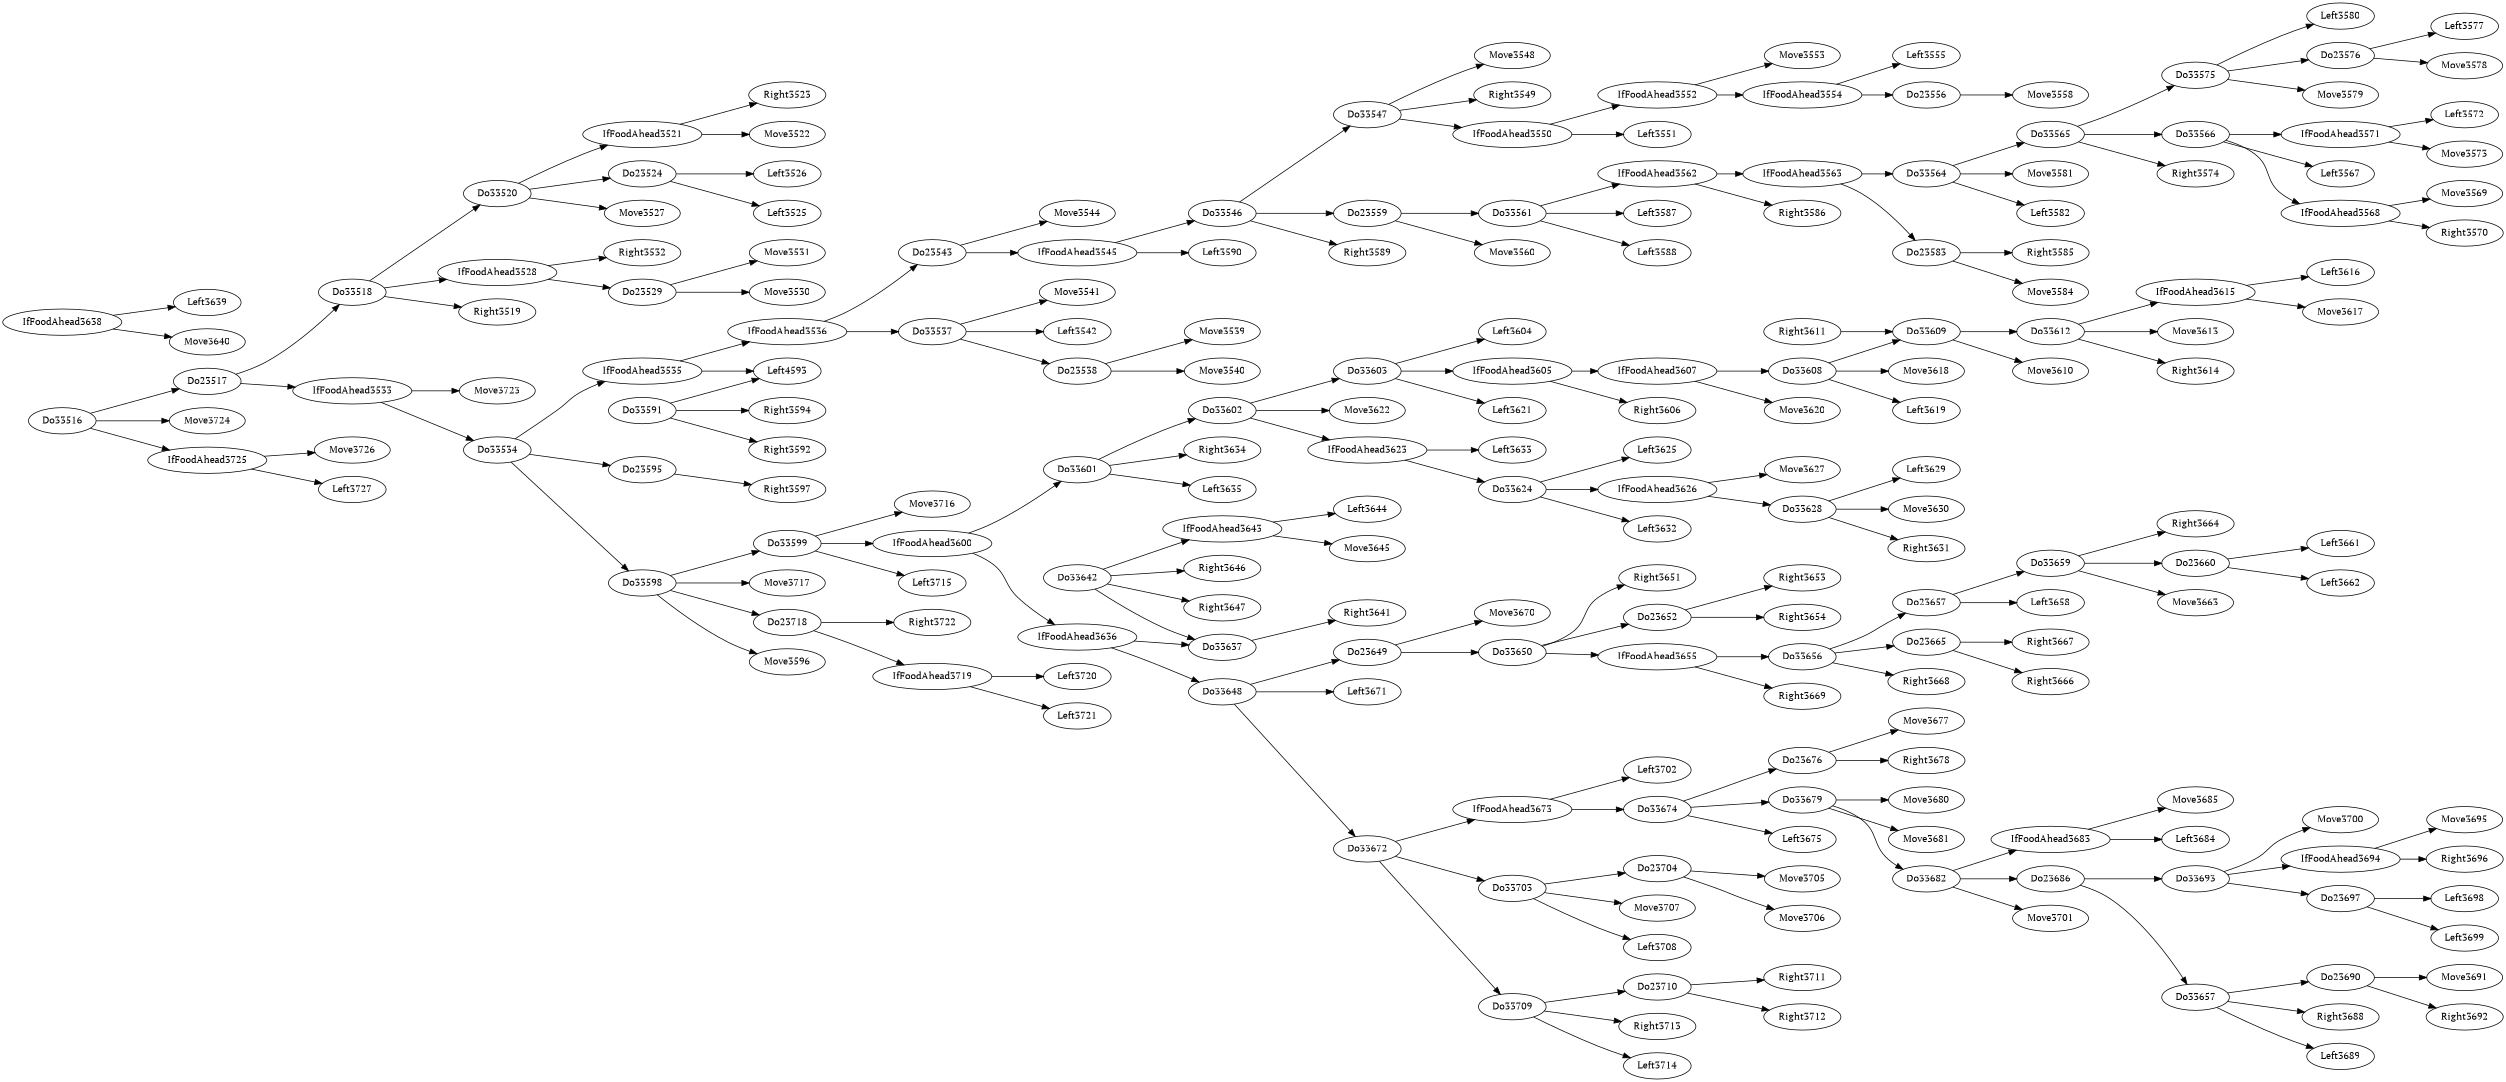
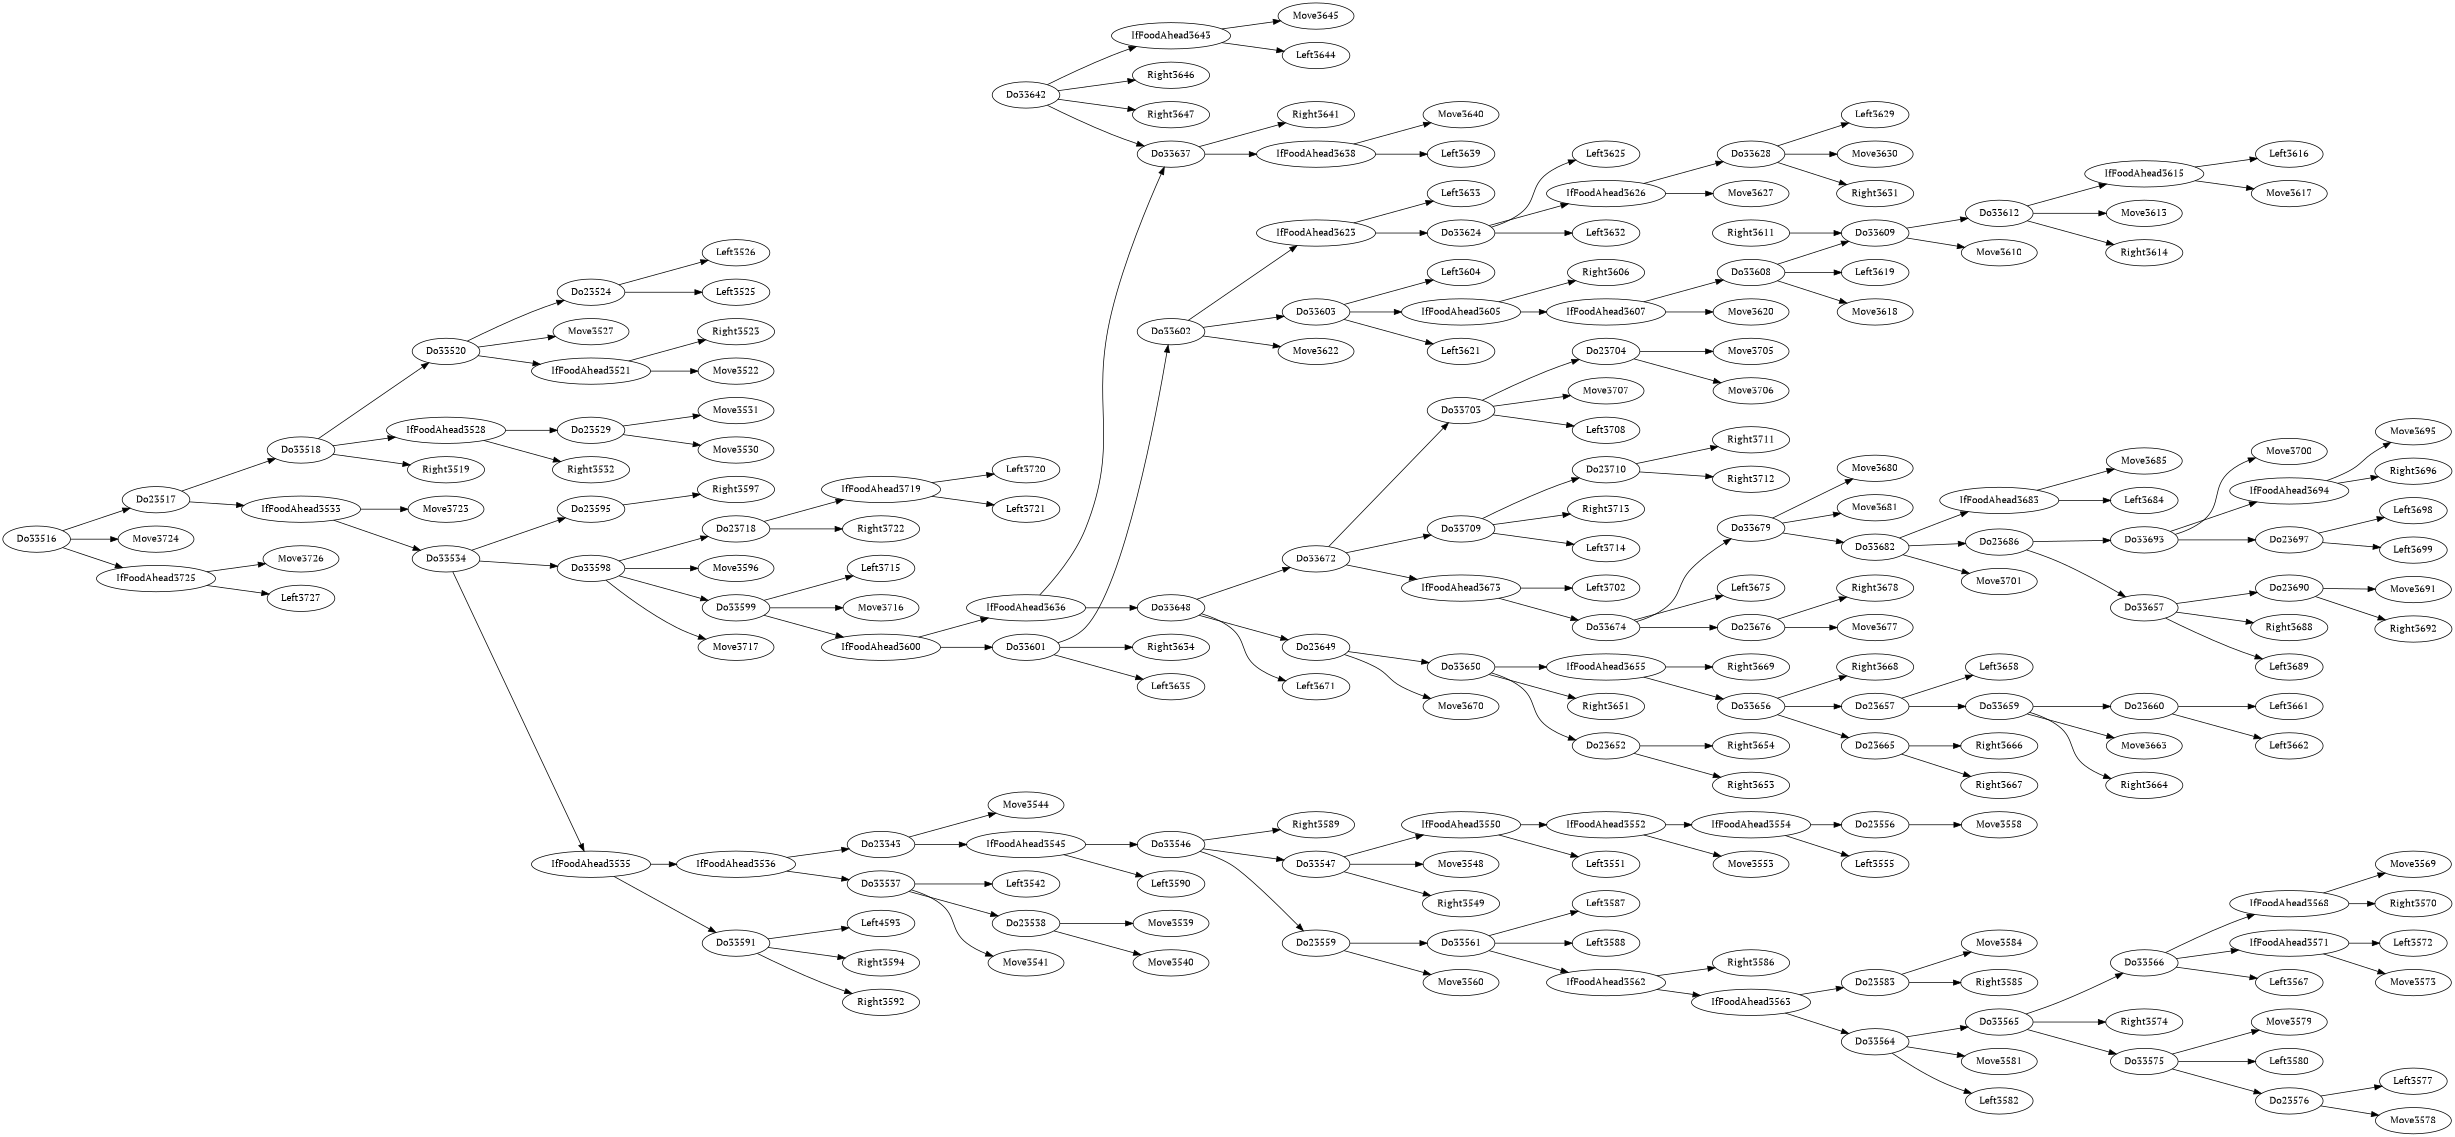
edge "Do33637" -> "IfFoodAhead3638": added
node "Do23543": label "Do23543" -> "Do23343"
edge "IfFoodAhead3535" -> "Left4593": now "IfFoodAhead3535" -> "Do33591"
